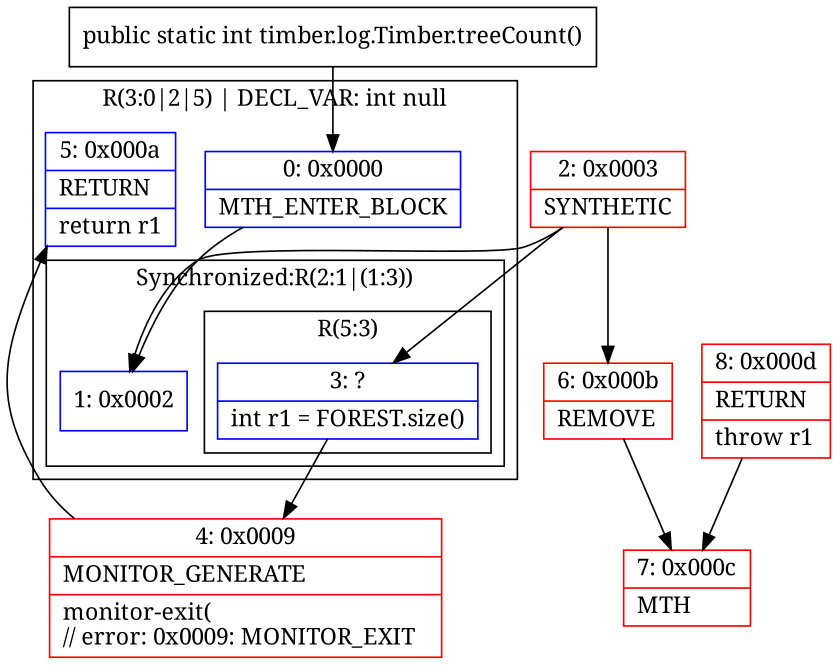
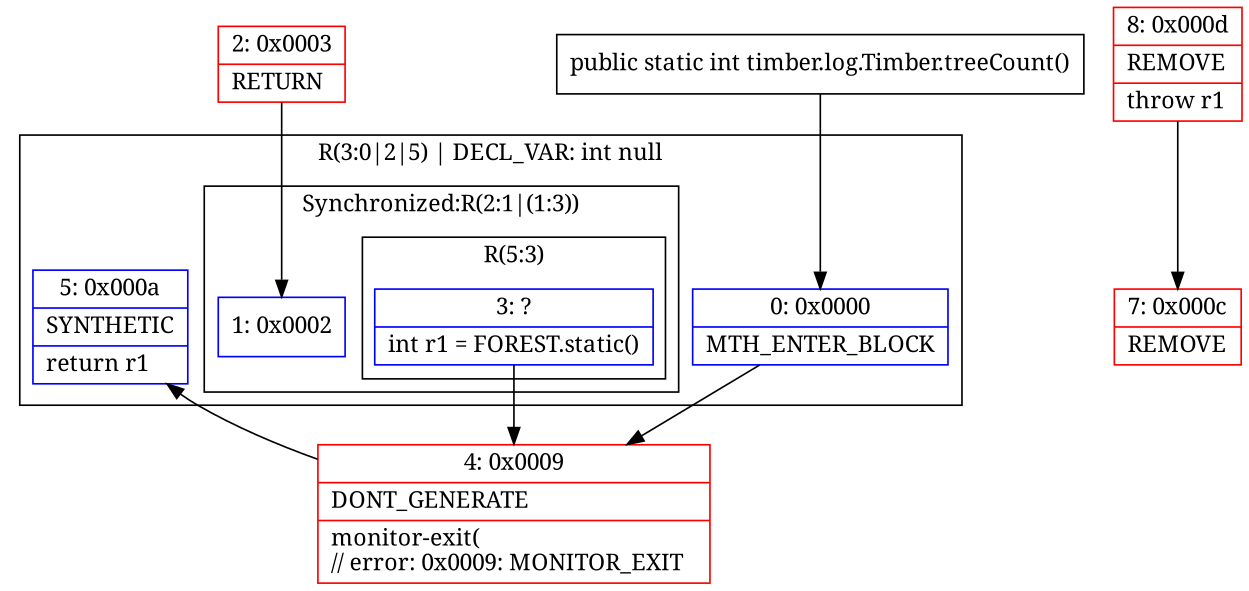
node "5: 0x000a": text "RETURN" -> "SYNTHETIC"
node "2: 0x0003": text "SYNTHETIC" -> "RETURN"
edge "0: 0x0000" -> "1: 0x0002": now "0: 0x0000" -> "4: 0x0009"
edge "2: 0x0003" -> "3: ?": removed
node "8: 0x000d": text "RETURN" -> "REMOVE"
node "6: 0x000b": removed
node "3: ?": text "int r1 = FOREST.size()" -> "int r1 = FOREST.static()"
node "4: 0x0009": text "MONITOR_GENERATE" -> "DONT_GENERATE"
node "7: 0x000c": text "MTH" -> "REMOVE"
